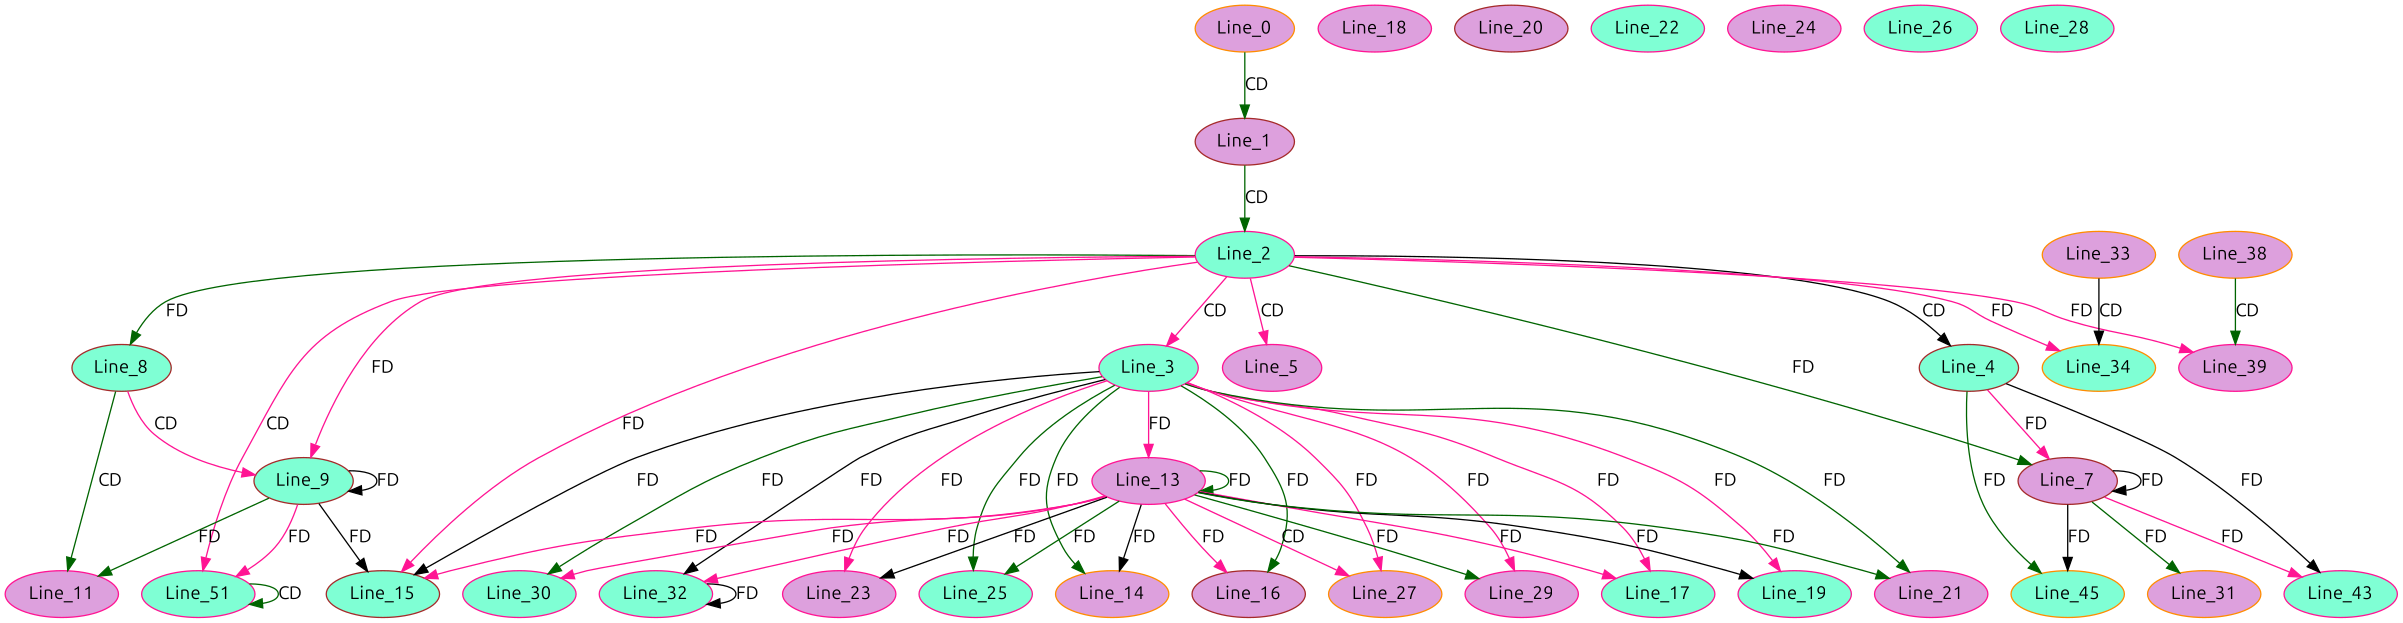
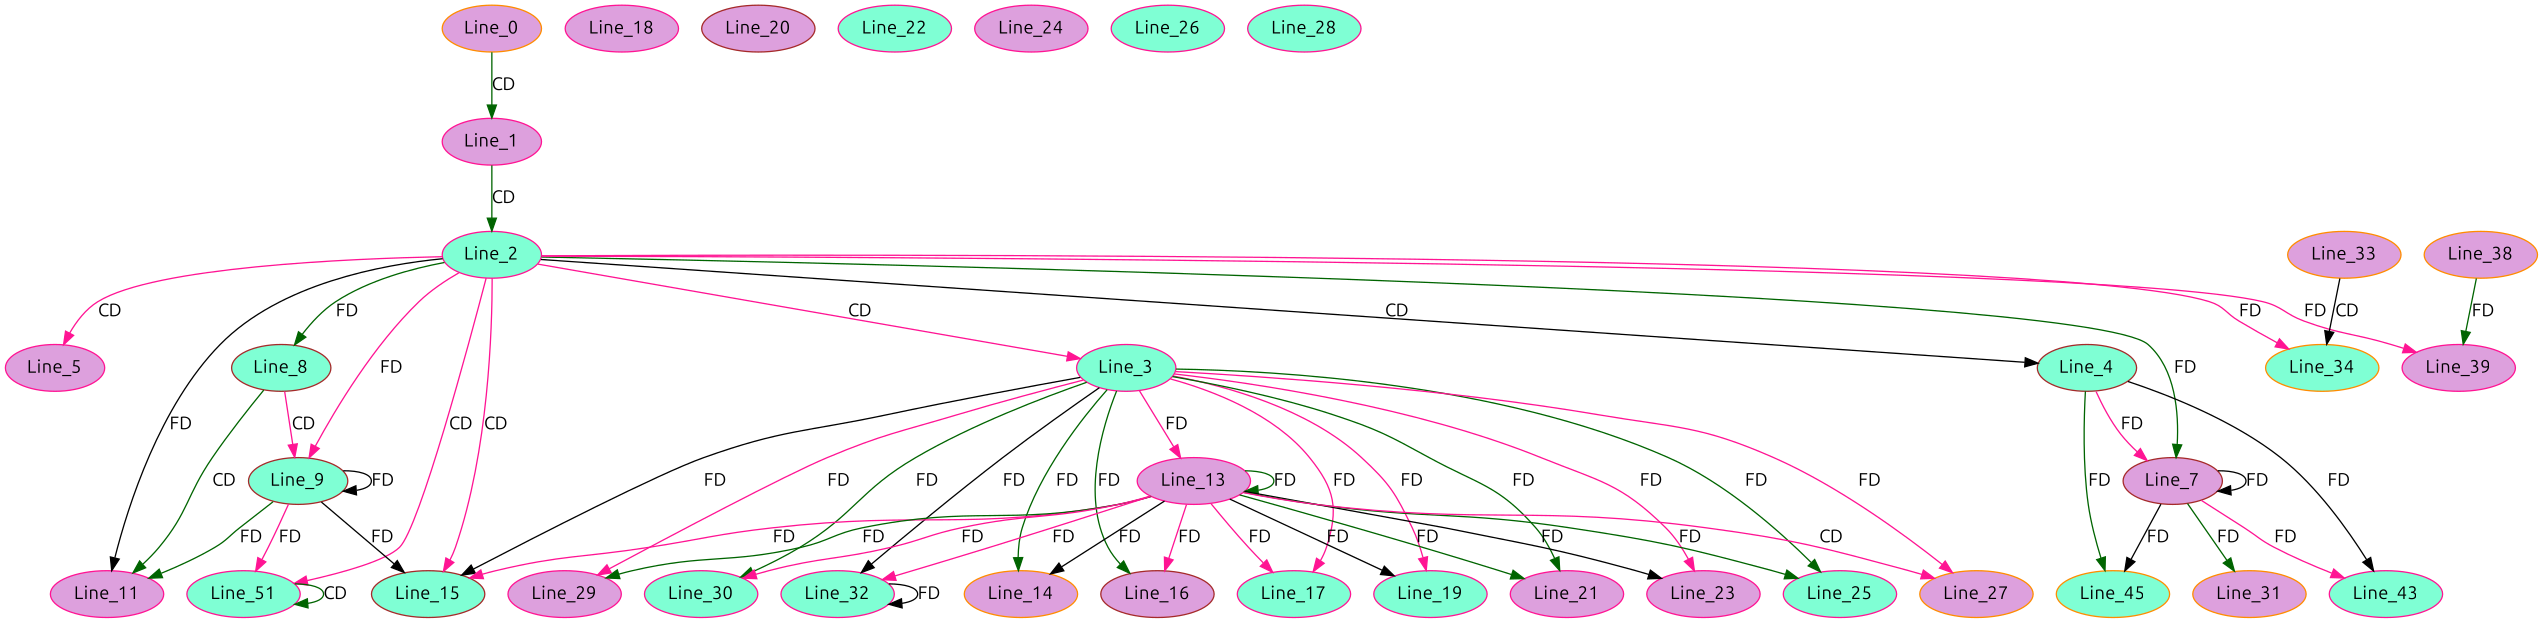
node "Line_1": color brown -> deeppink
edge "Line_38" -> "Line_39": label "CD" -> "FD"
edge "Line_2" -> "Line_11": added, label "FD"
edge "Line_2" -> "Line_15": label "FD" -> "CD"
